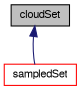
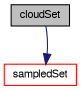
edge "sampledSet" -> "cloudSet": reversed
